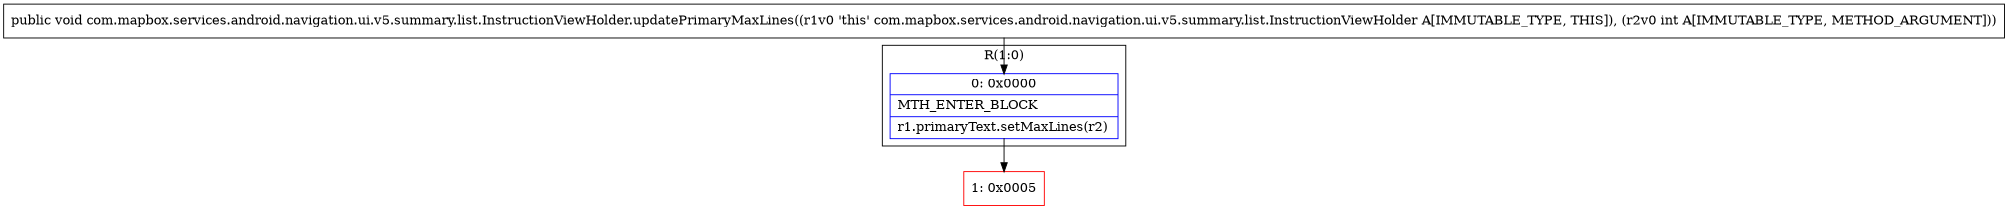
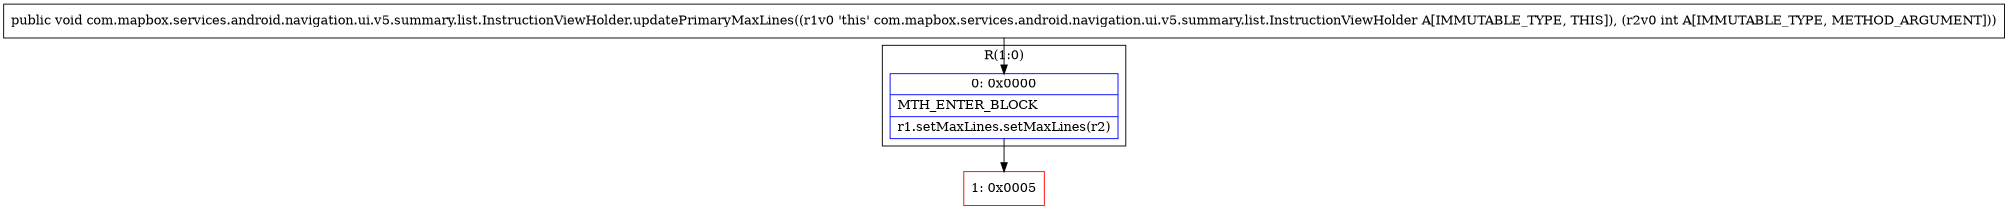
node "0: 0x0000": text "r1.primaryText.setMaxLines(r2)" -> "r1.setMaxLines.setMaxLines(r2)"
